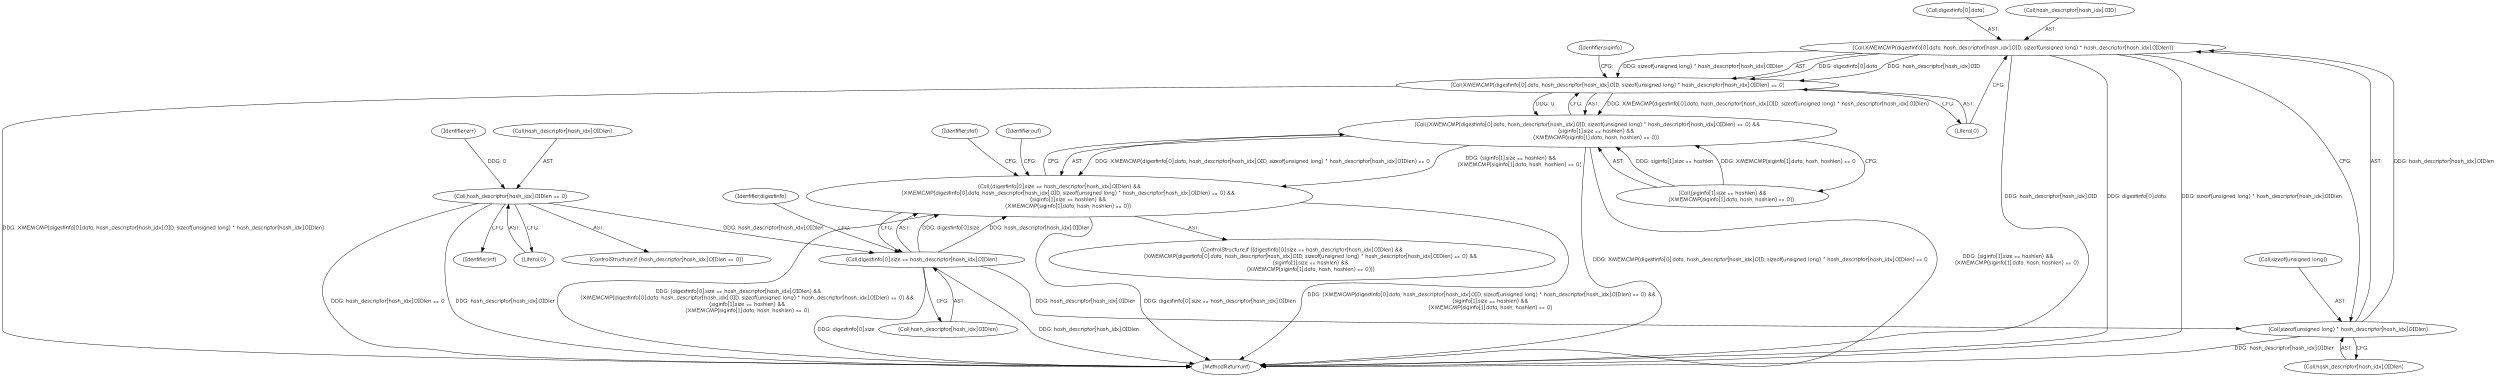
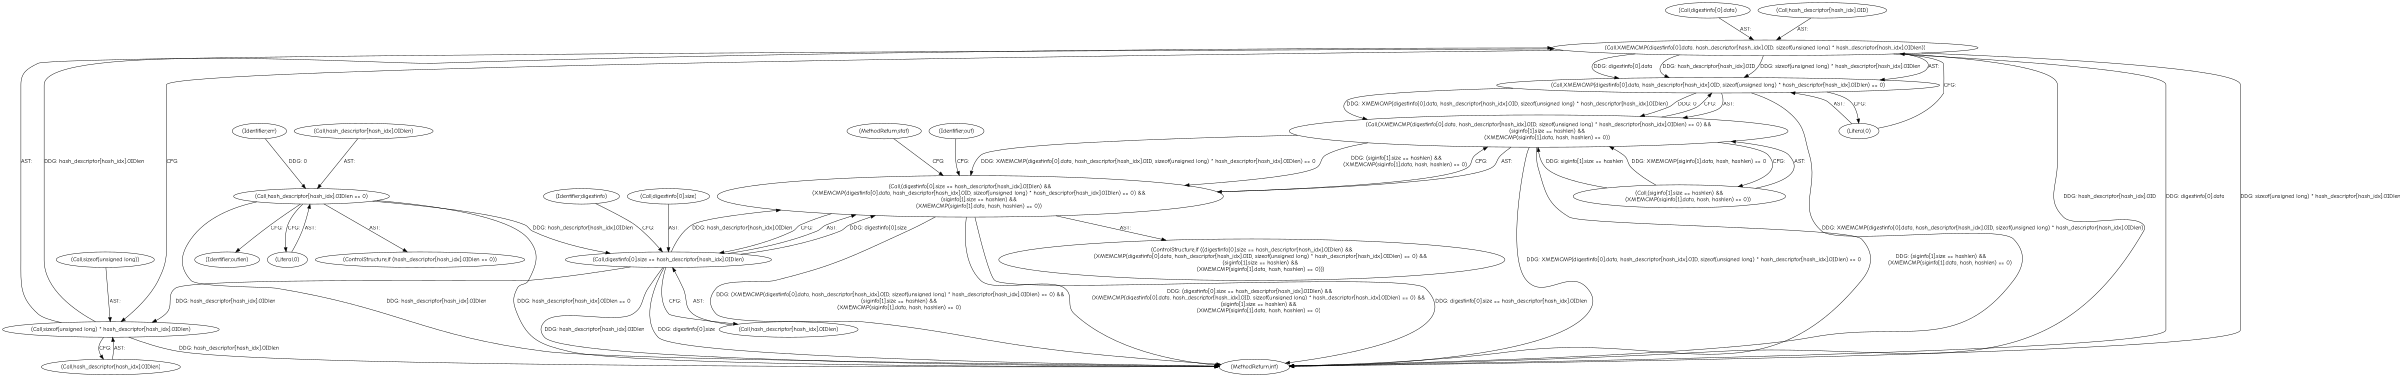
node "(Identifier,siginfo)": removed
node "(Identifier,stat)": label "(Identifier,stat)" -> "(MethodReturn,stat)"
node "(Call,digestinfo[0].size)": added
node "(Identifier,int)": label "(Identifier,int)" -> "(Identifier,outlen)"
